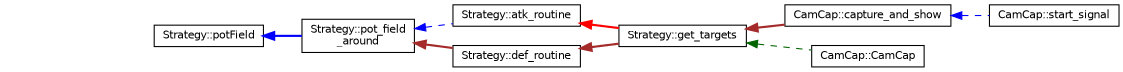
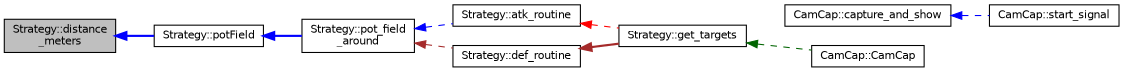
edge "Strategy::get_targets" -> "Strategy::atk_routine": style bold -> dashed
edge "CamCap::capture_and_show" -> "Strategy::get_targets": removed
node "Strategy::distance _meters": added
edge "Strategy::def_routine" -> "Strategy::pot_field _around": style bold -> dashed
